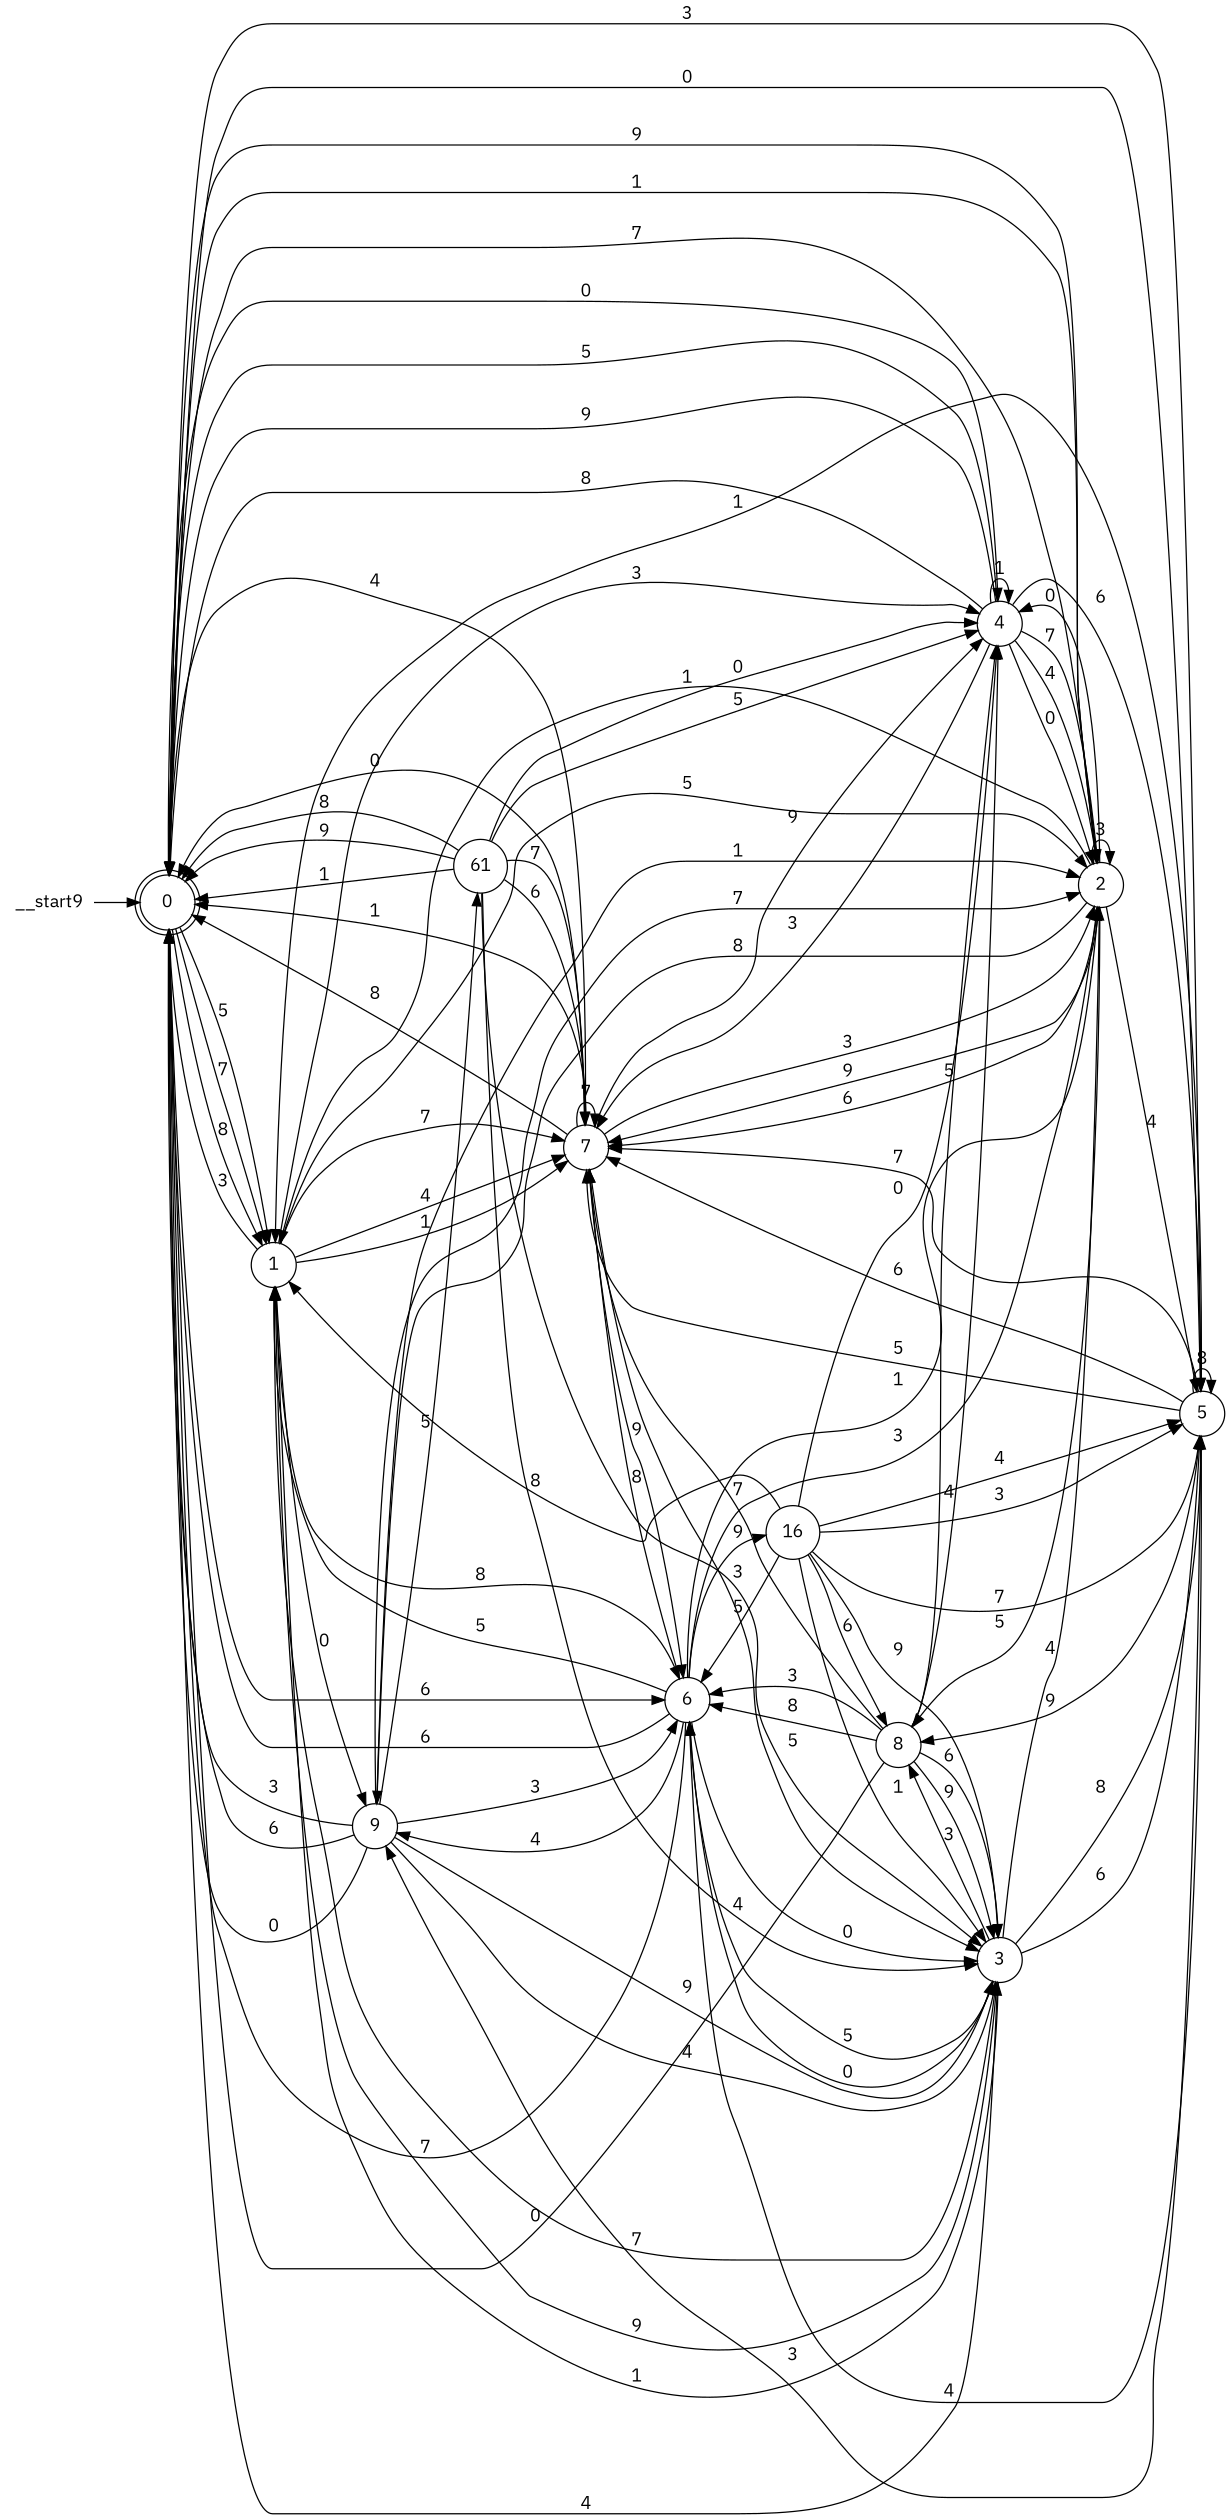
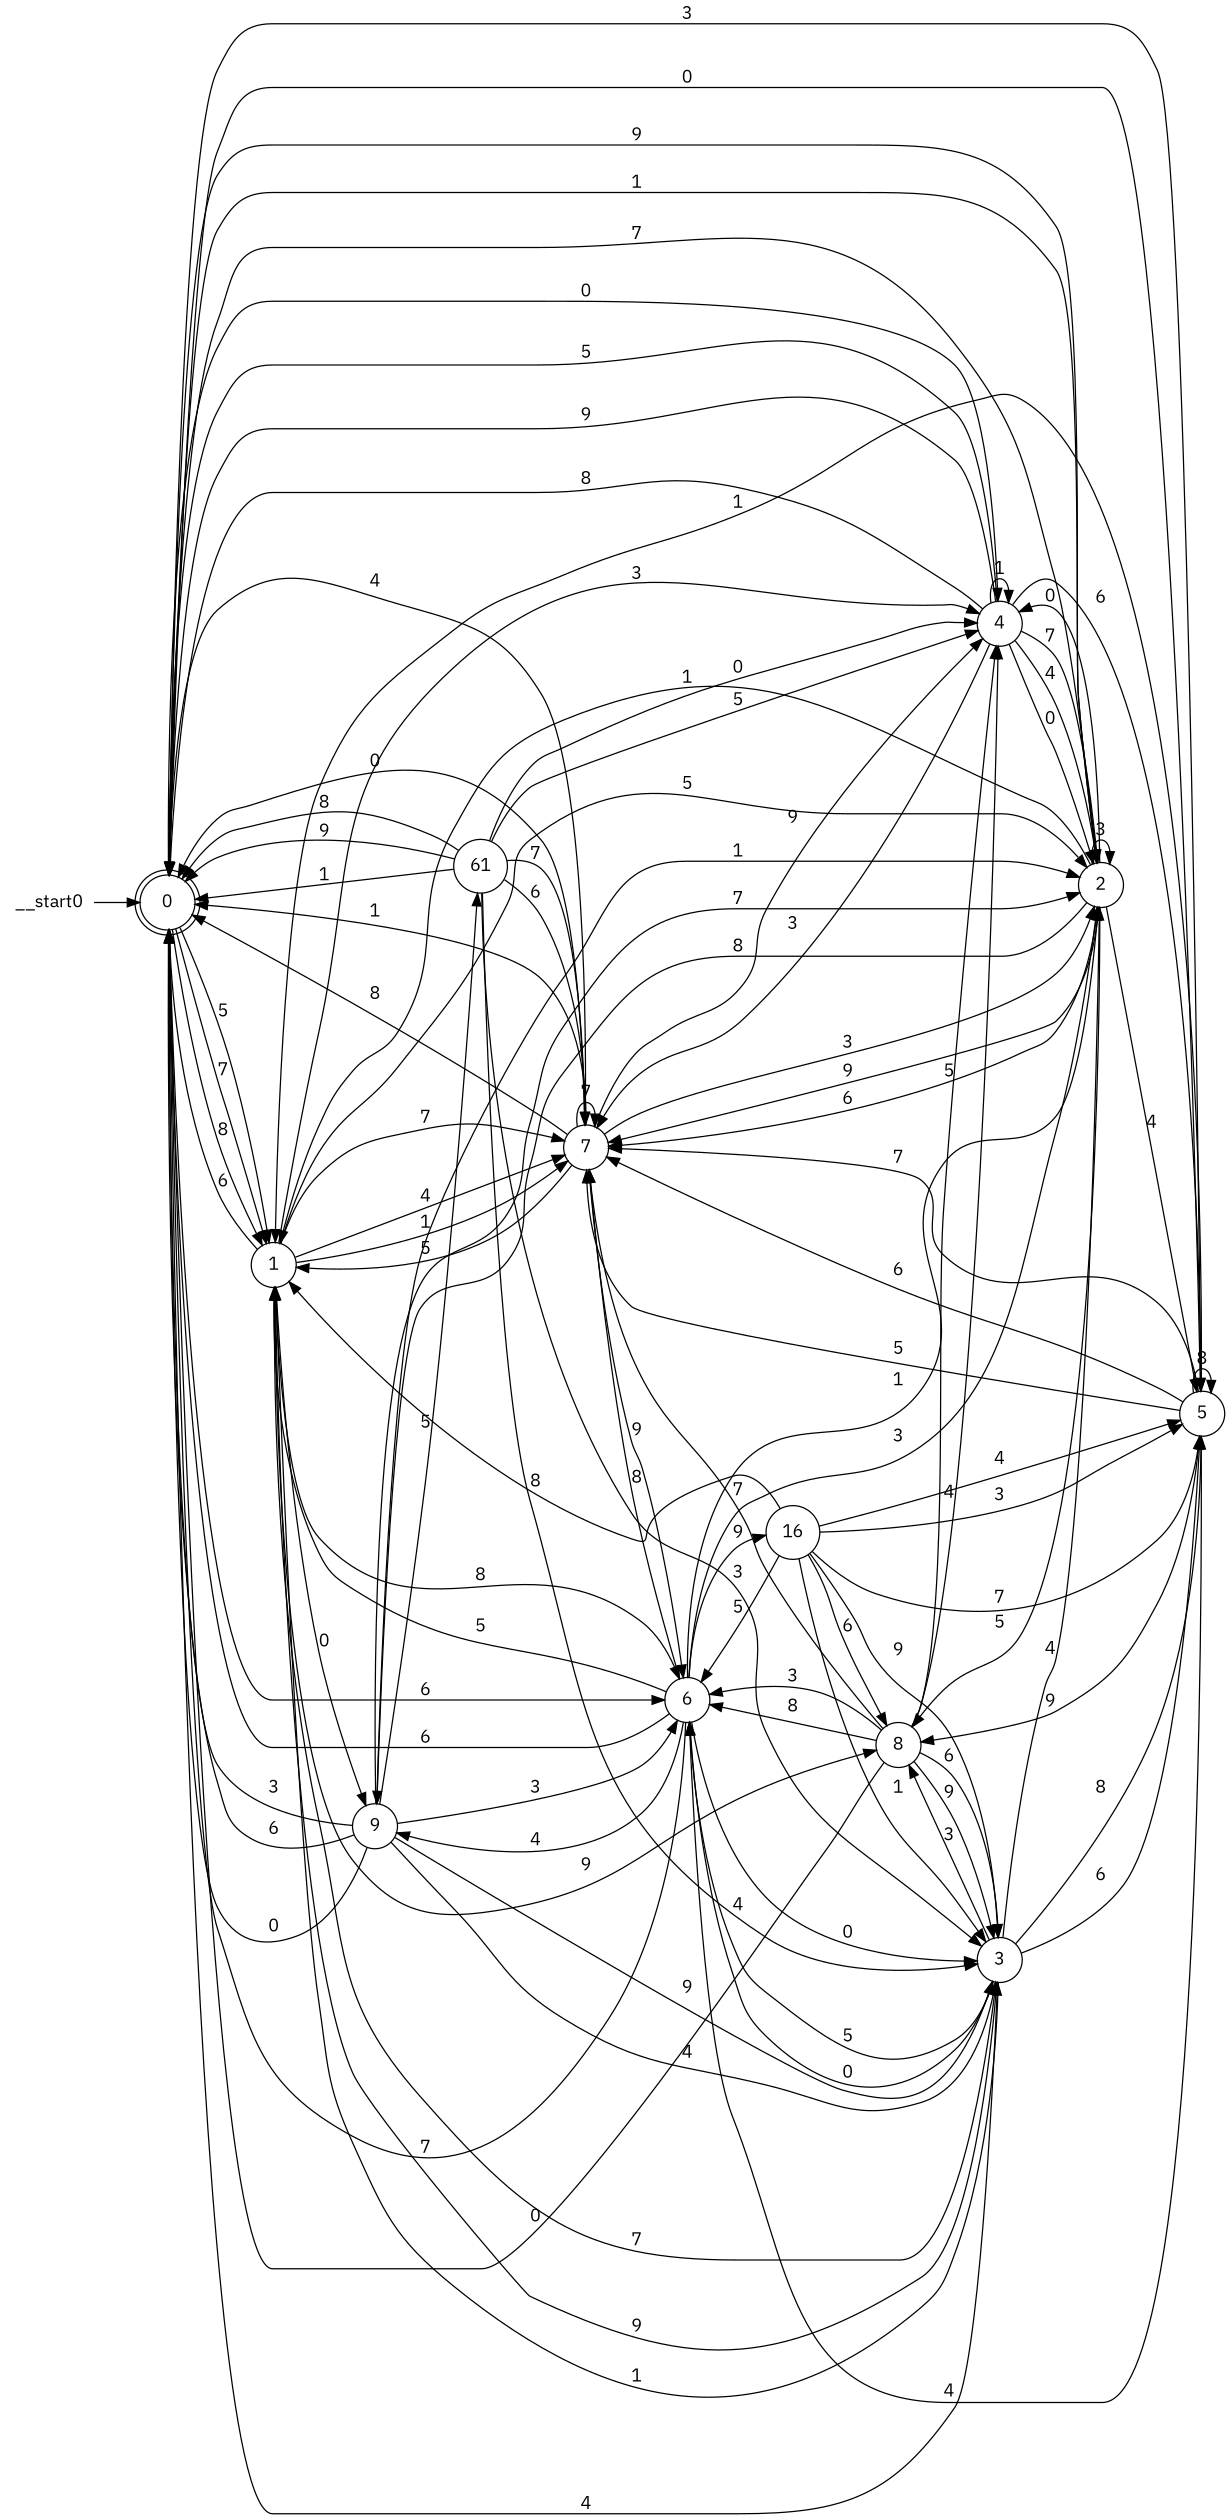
node "__start9": label "__start9" -> "__start0"
edge "16" -> "4": removed, label "0"
edge "1" -> "0": label "3" -> "6"
edge "7" -> "3": now "7" -> "1"
edge "1" -> "8": added, label "9"
edge "5" -> "9": removed, label "3"
